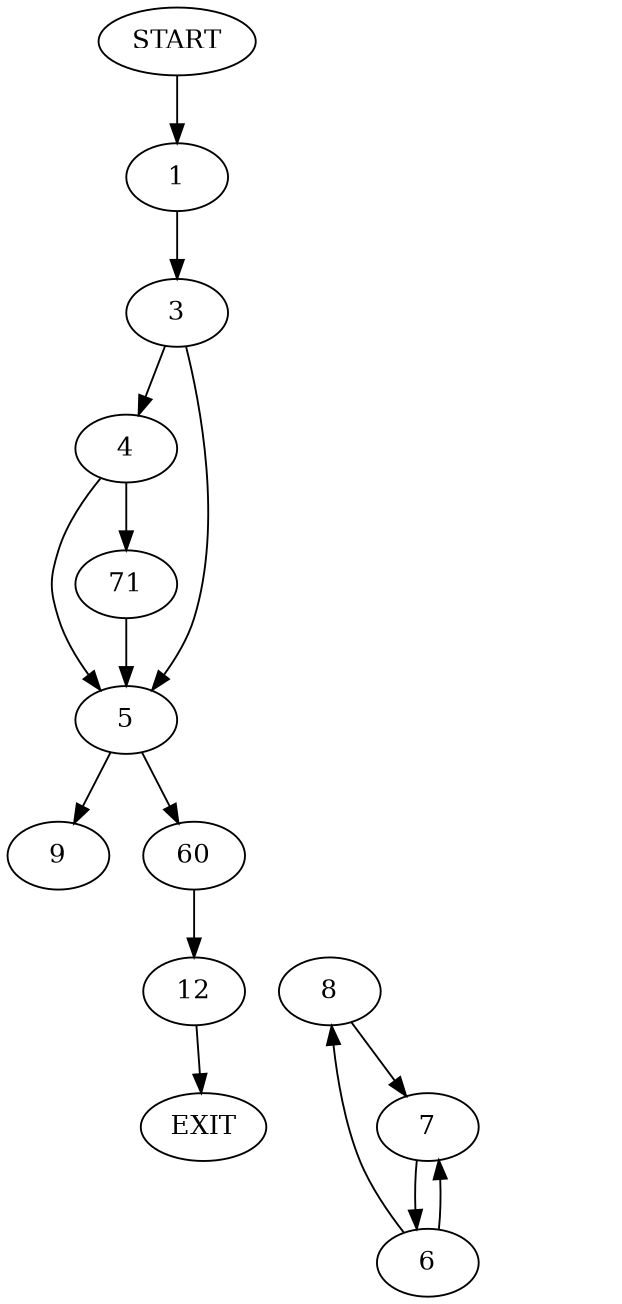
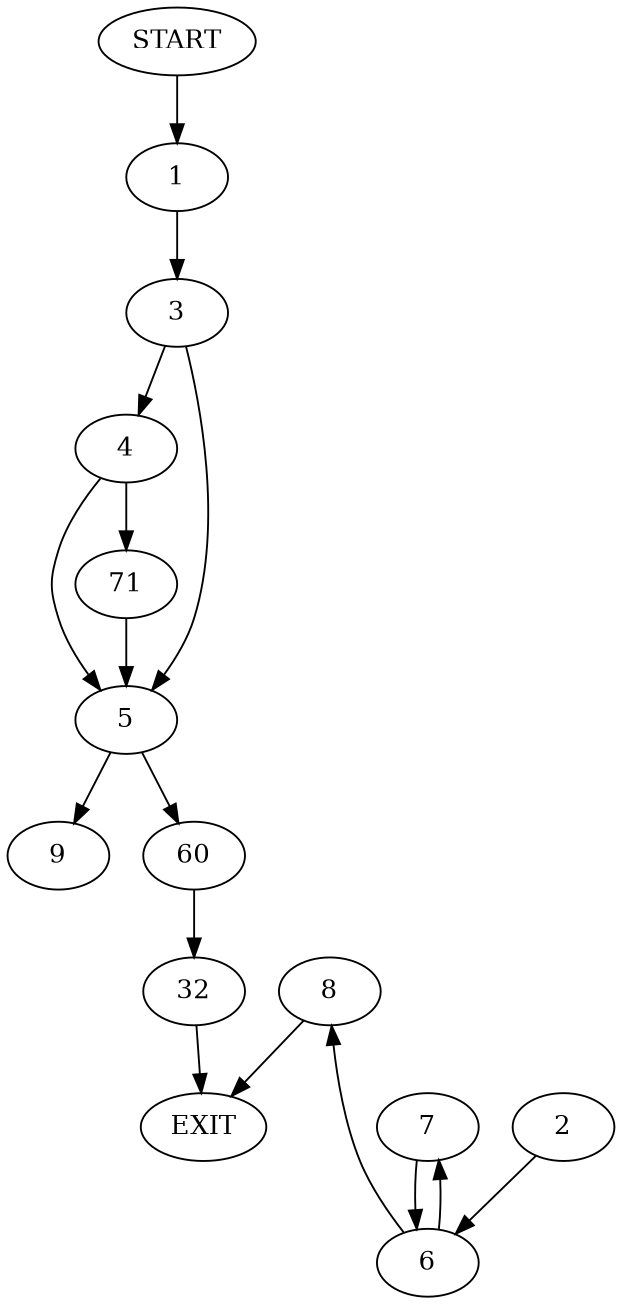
node "12": label "12" -> "32"
edge "8" -> "7": now "8" -> "EXIT"
node "2": added
